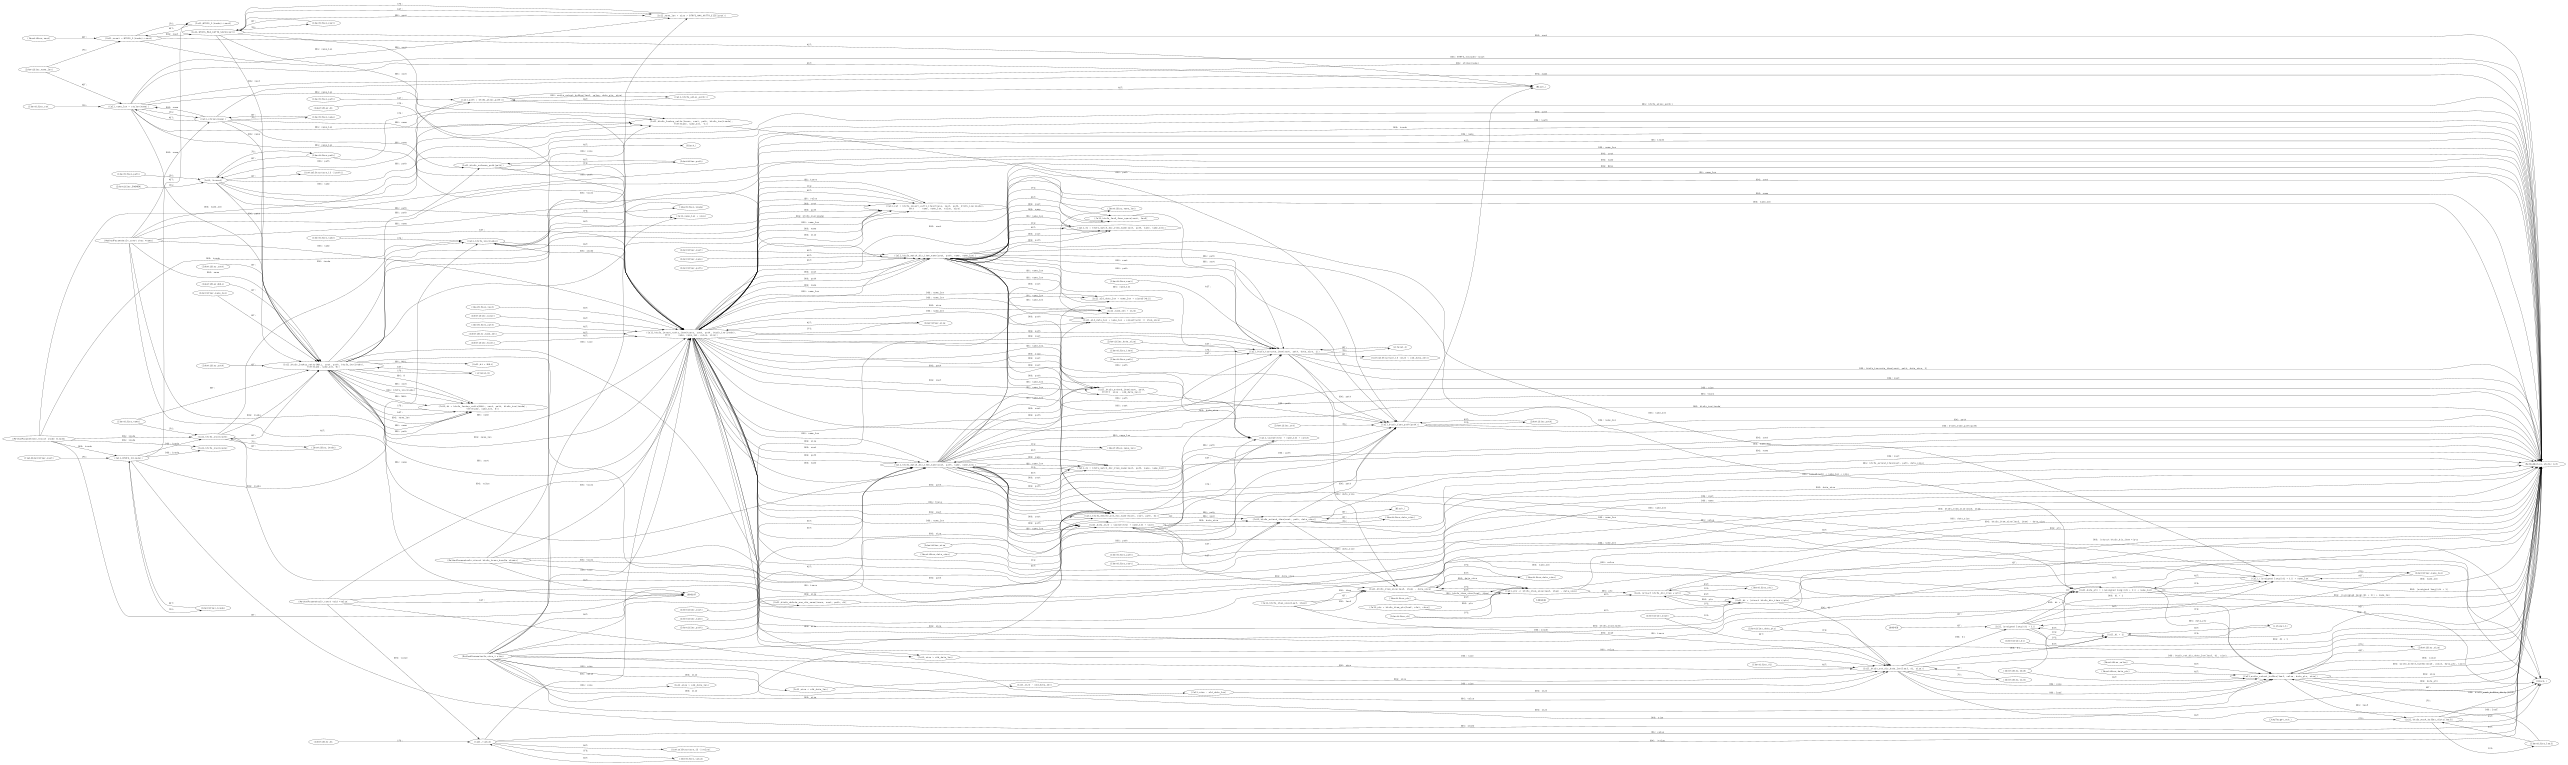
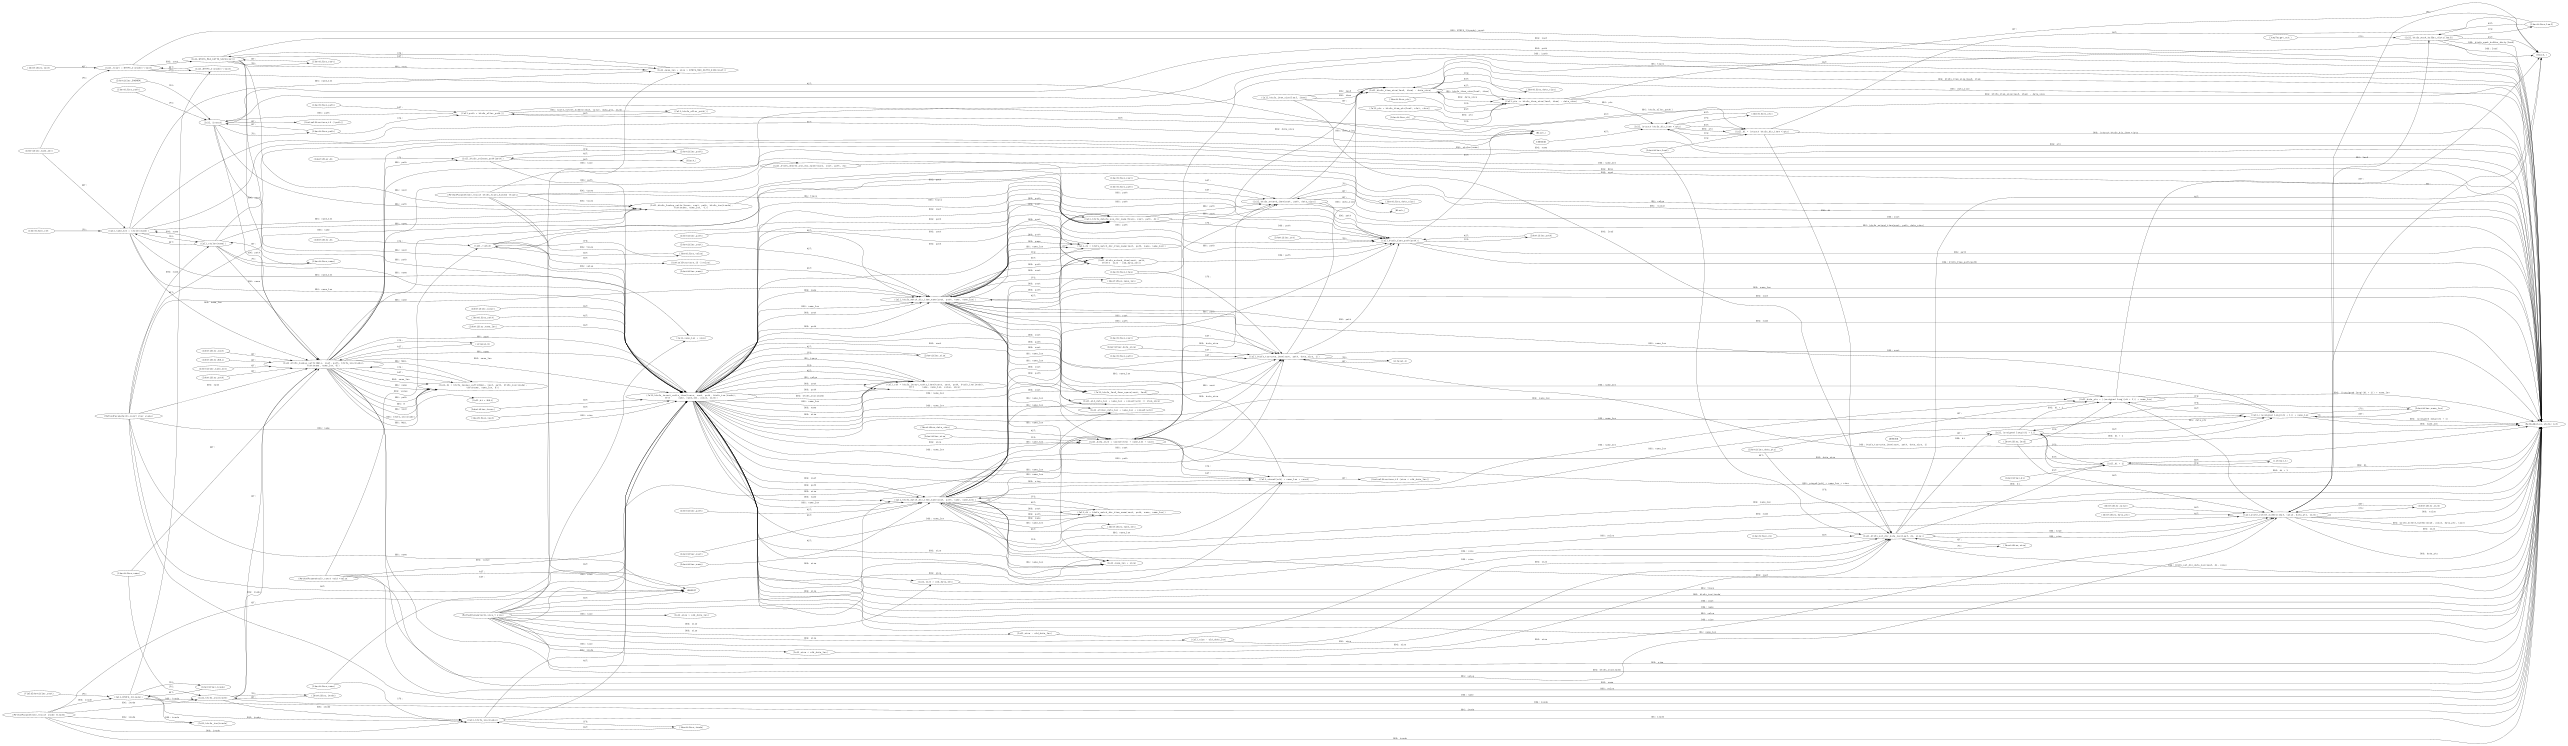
edge "(Identifier,item)" -> "(Call,btrfs_extend_item(root, path, data_size))": added, label "CFG:"
node "(Call,old_data_len + name_len + sizeof(*di))": label "(Call,old_data_len + name_len + sizeof(*di))" -> "(Call,strlen_data_len + name_len + sizeof(*di))"
edge "(Call,btrfs_truncate_item(root, path, data_size, 1))" -> "(ControlStructure,if (size < old_data_len))": now "(Call,sizeof(*di) + name_len + const)" -> "(ControlStructure,if (size < old_data_len))"
